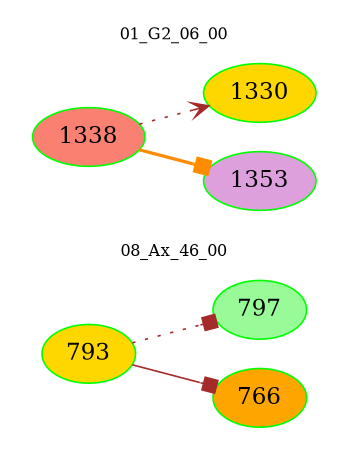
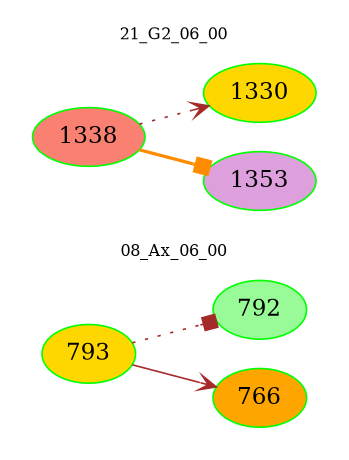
cluster "01_G2_06_00": label "01_G2_06_00" -> "21_G2_06_00"
cluster "08_Ax_46_00": label "08_Ax_46_00" -> "08_Ax_06_00"
node "797": label "797" -> "792"
edge "793" -> "766": arrowhead box -> vee
